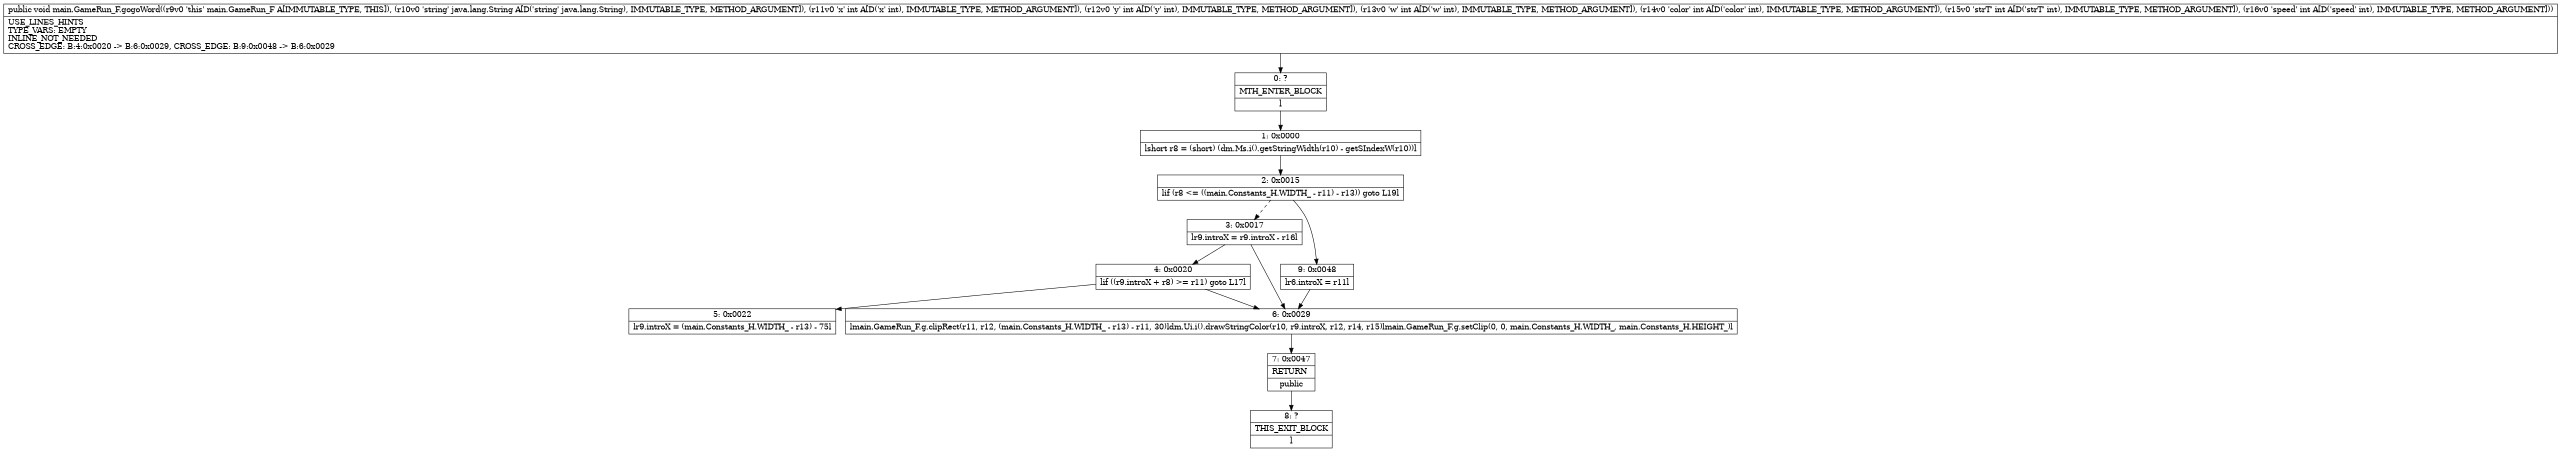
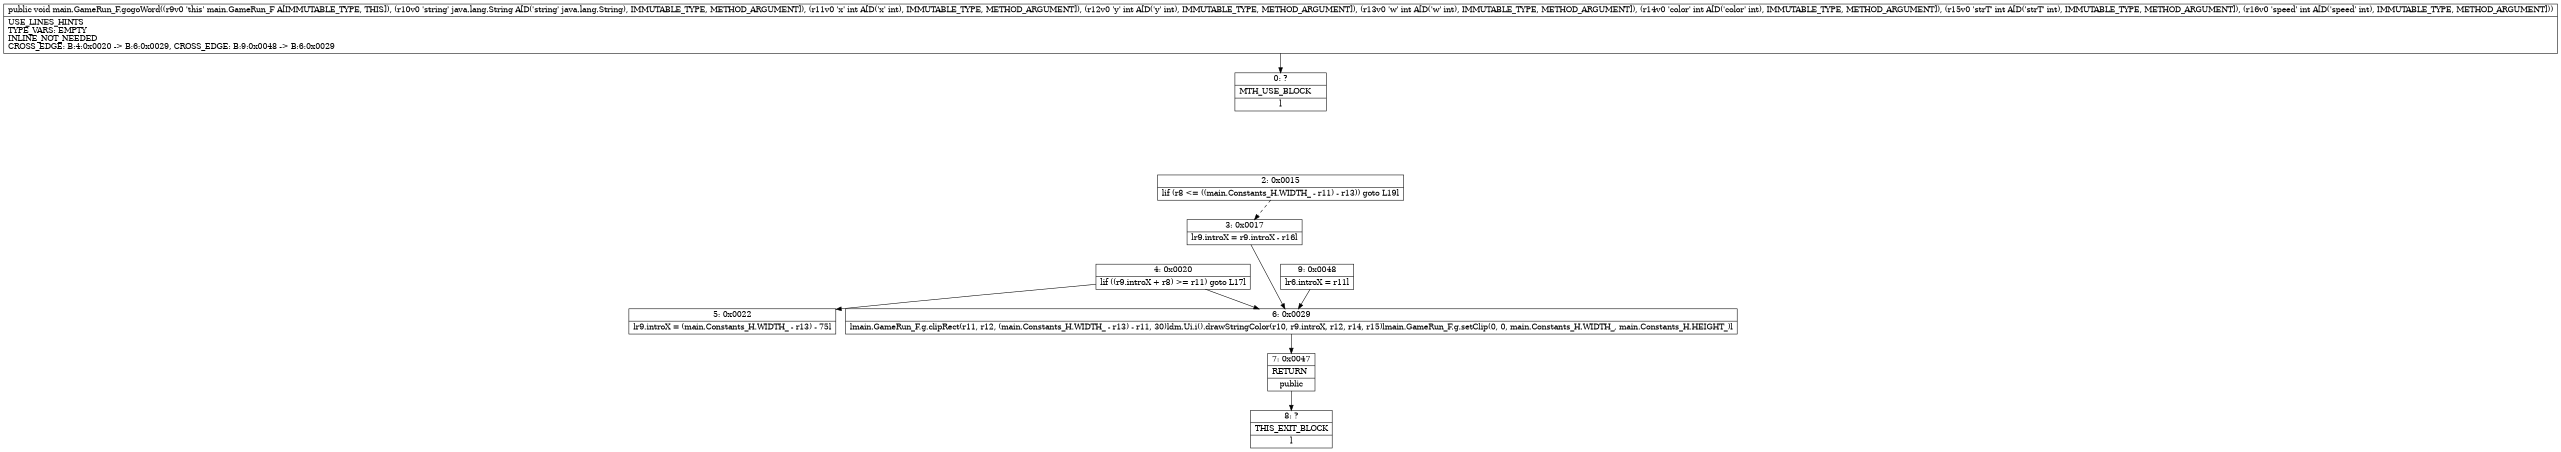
node "0: ?": text "MTH_ENTER_BLOCK" -> "MTH_USE_BLOCK"
node "1: 0x0000": removed
edge "2: 0x0015" -> "9: 0x0048": removed
edge "3: 0x0017" -> "4: 0x0020": removed
